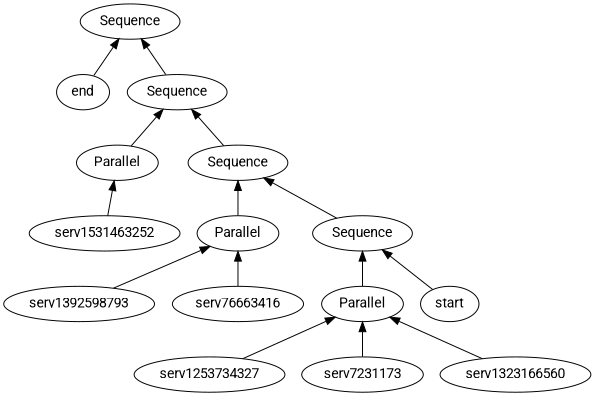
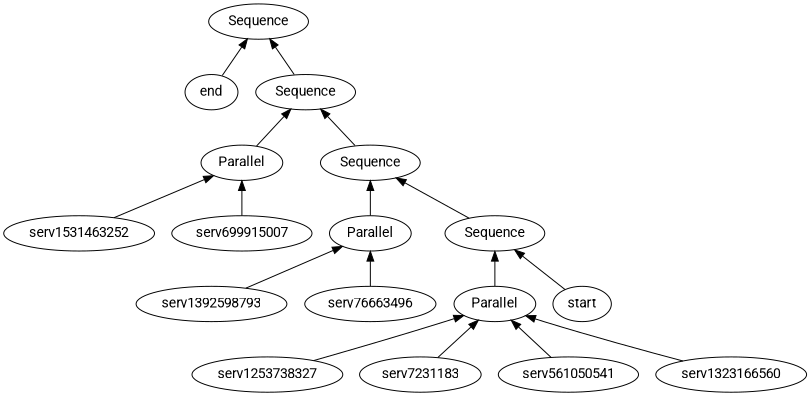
node "serv699915007": added
node "serv76663416": label "serv76663416" -> "serv76663496"
node "serv1253734327": label "serv1253734327" -> "serv1253738327"
node "serv7231173": label "serv7231173" -> "serv7231183"
node "serv561050541": added
